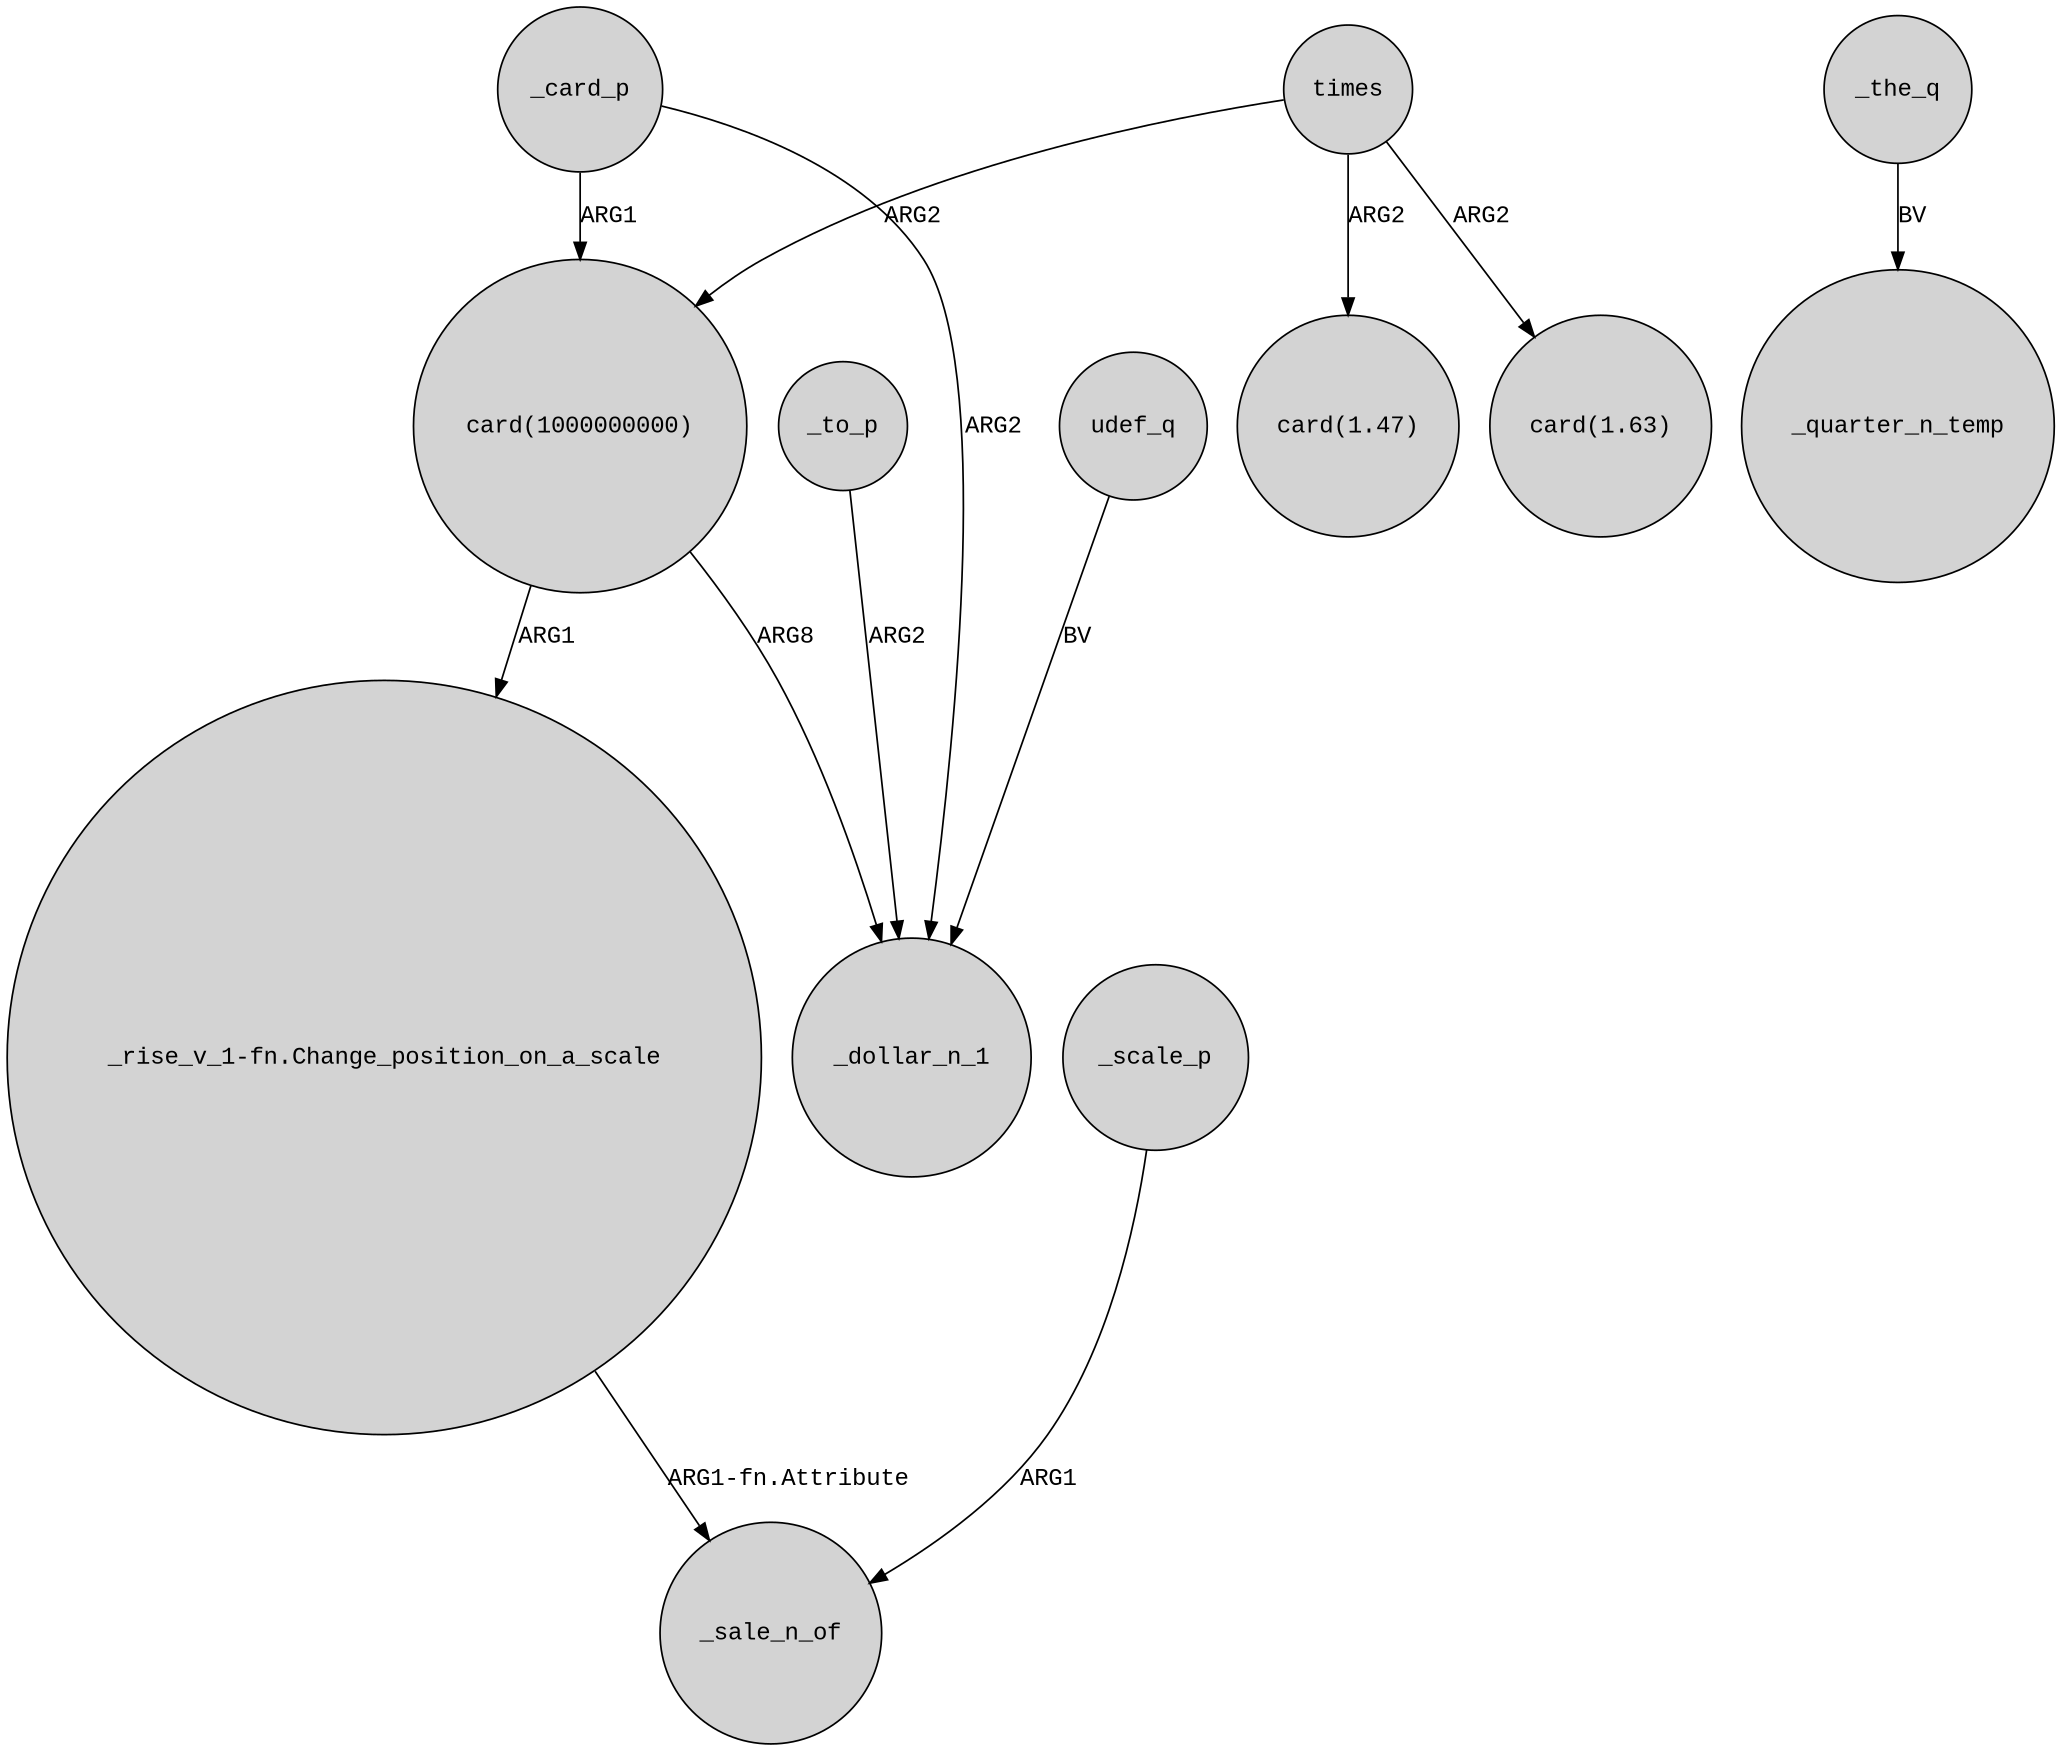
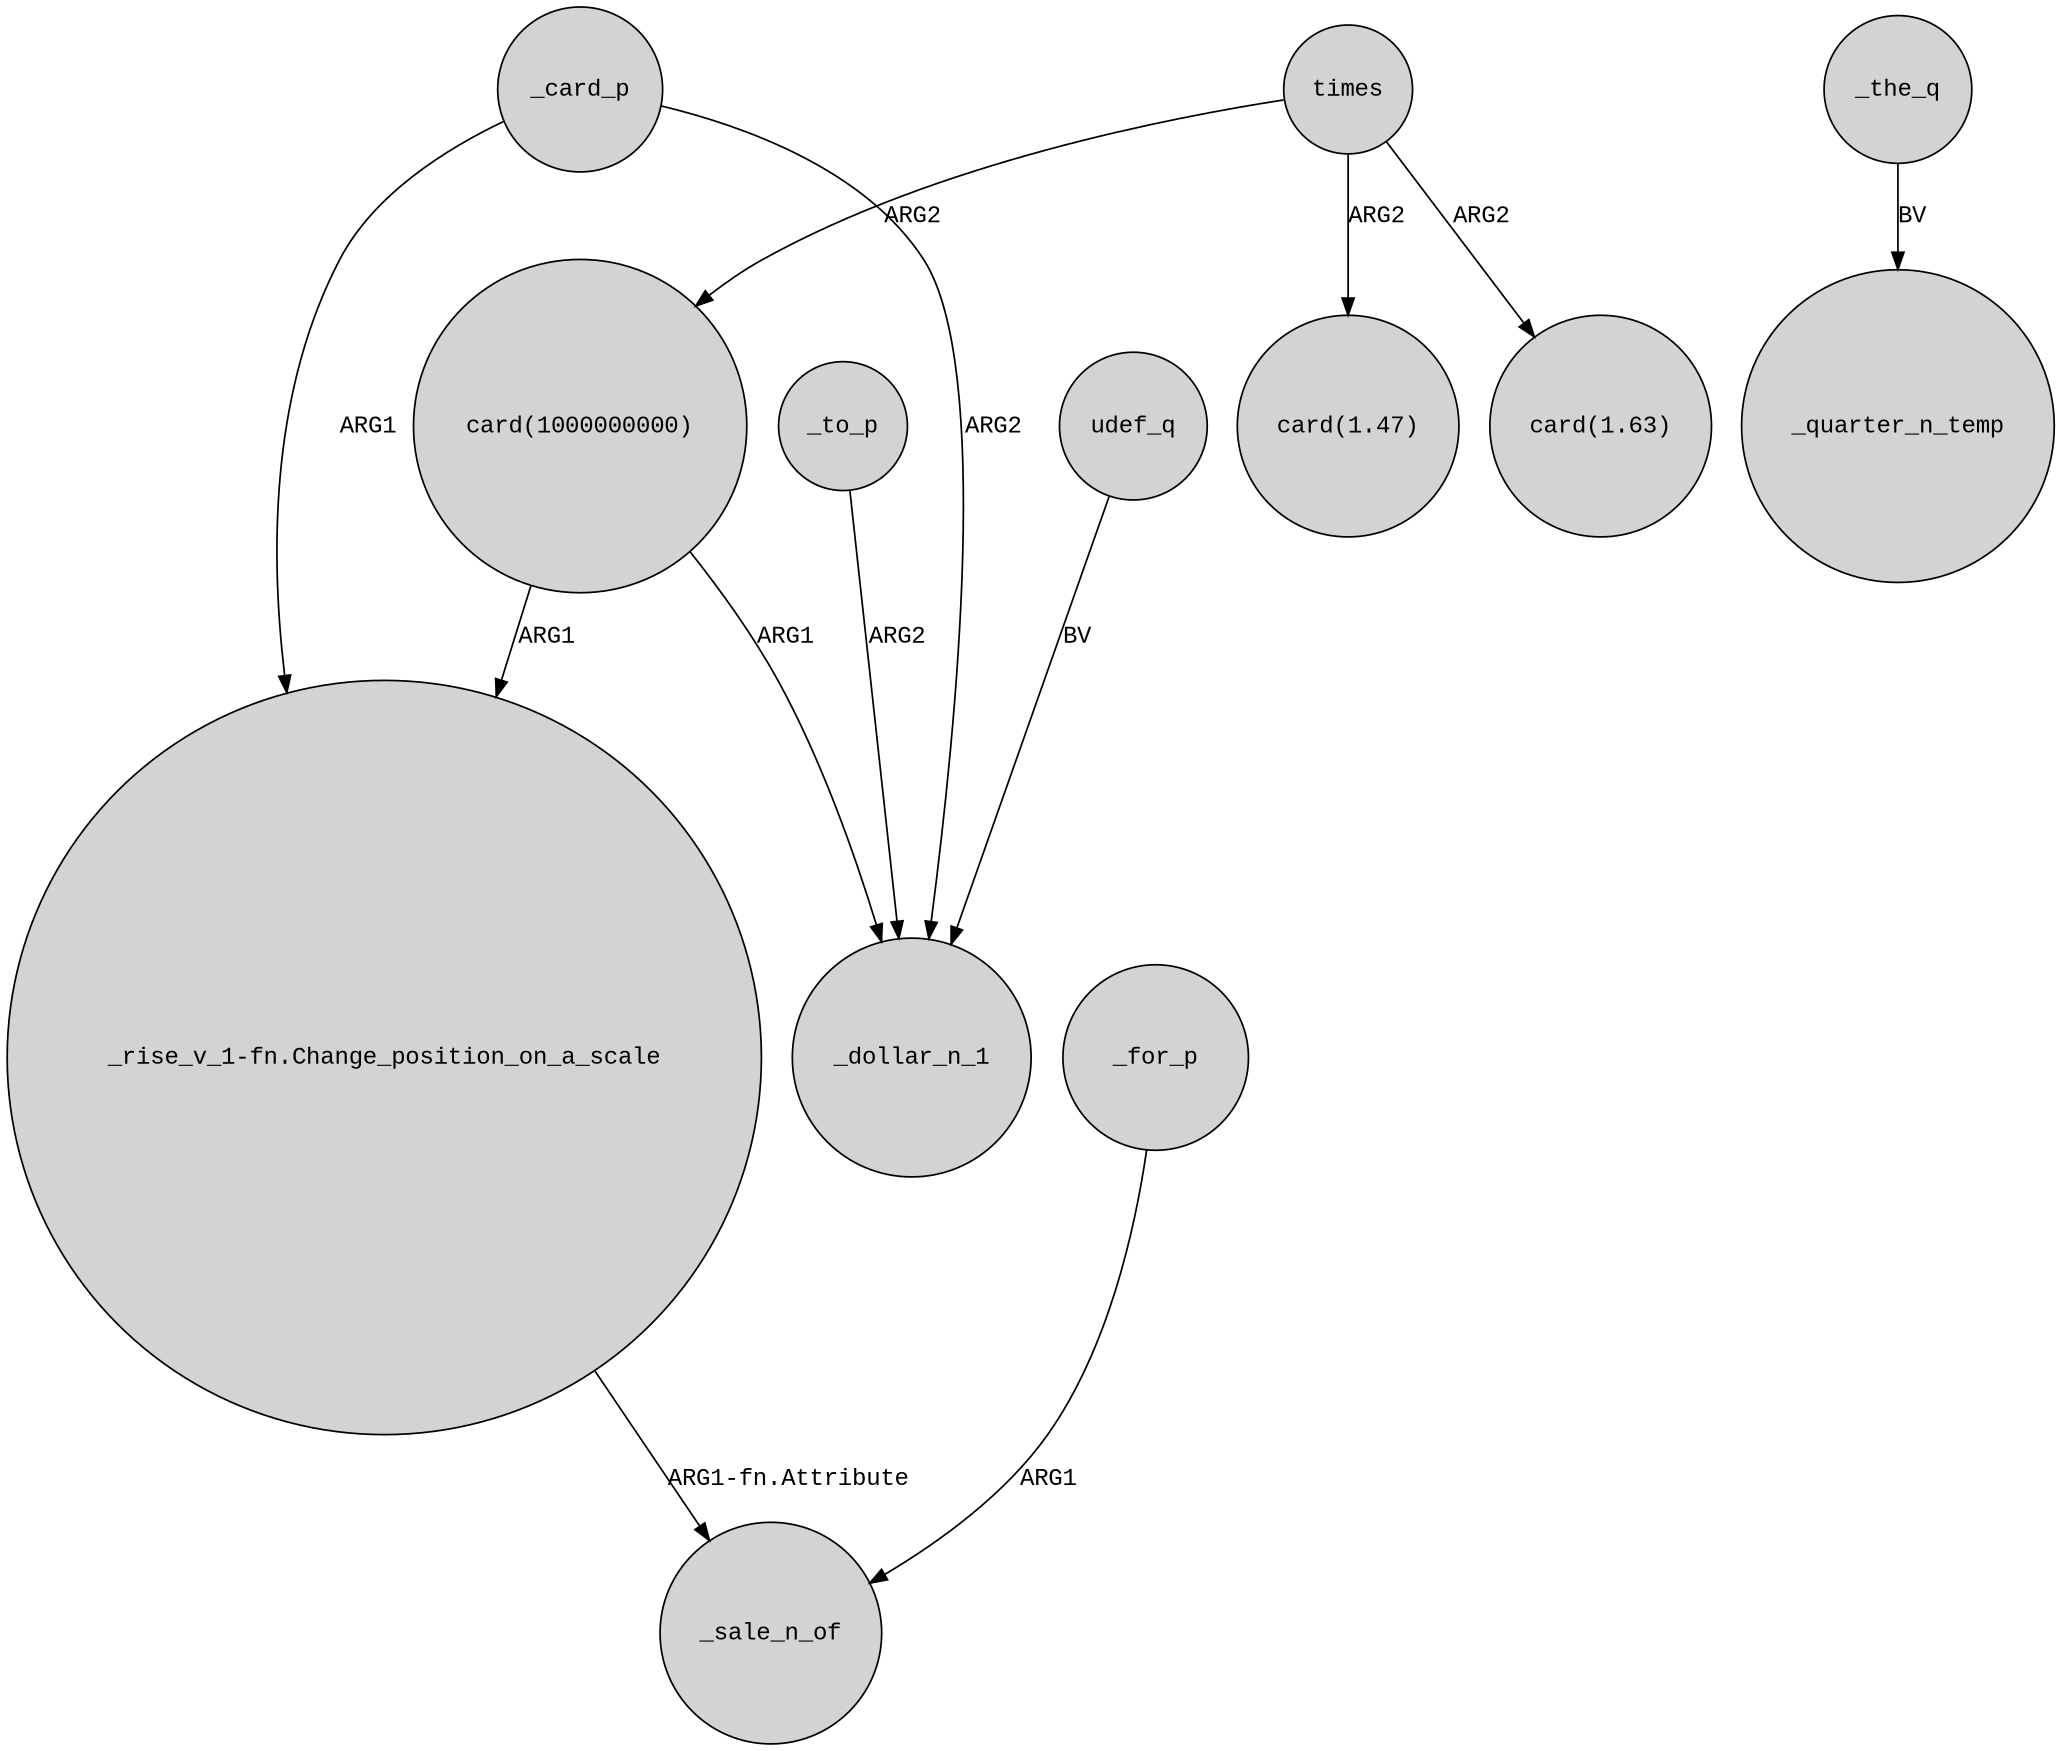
edge "_card_p" -> "card(1000000000)": now "_card_p" -> "_rise_v_1-fn.Change_position_on_a_scale"
edge "card(1000000000)" -> "_dollar_n_1": label "ARG8" -> "ARG1"
node "_scale_p": label "_scale_p" -> "_for_p"
